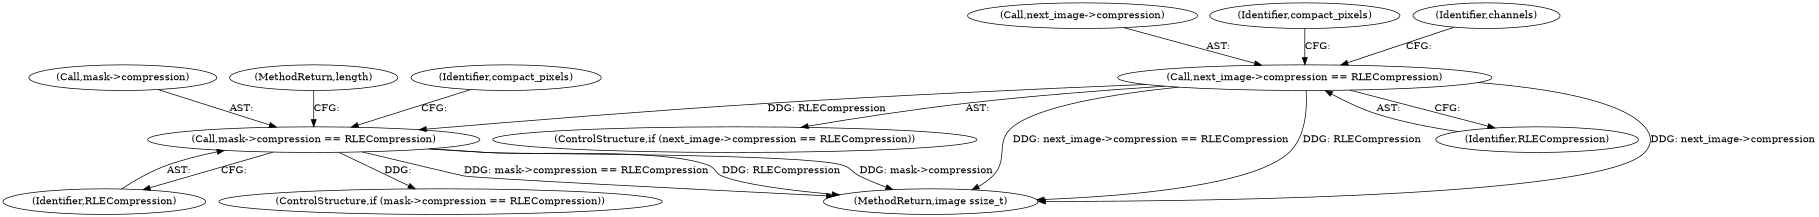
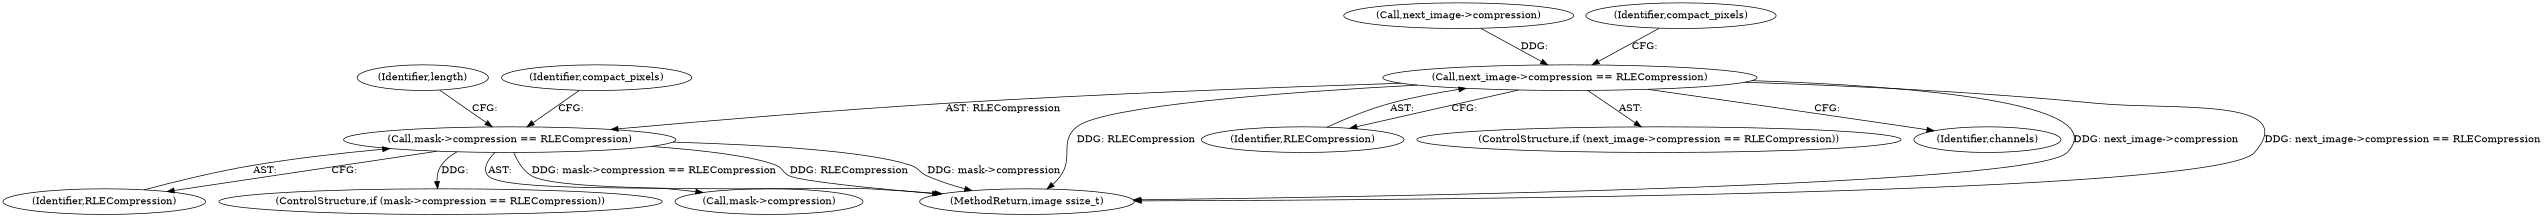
edge "(Identifier,channels)" -> "(Call,next_image->compression == RLECompression)": reversed
edge "(Call,next_image->compression)" -> "(Call,next_image->compression == RLECompression)": label "AST: " -> "DDG: "
node "(MethodReturn,length)": label "(MethodReturn,length)" -> "(Identifier,length)"
edge "(Call,mask->compression)" -> "(Call,mask->compression == RLECompression)": reversed
edge "(Call,next_image->compression == RLECompression)" -> "(Call,mask->compression == RLECompression)": label "DDG: RLECompression" -> "AST: RLECompression"
